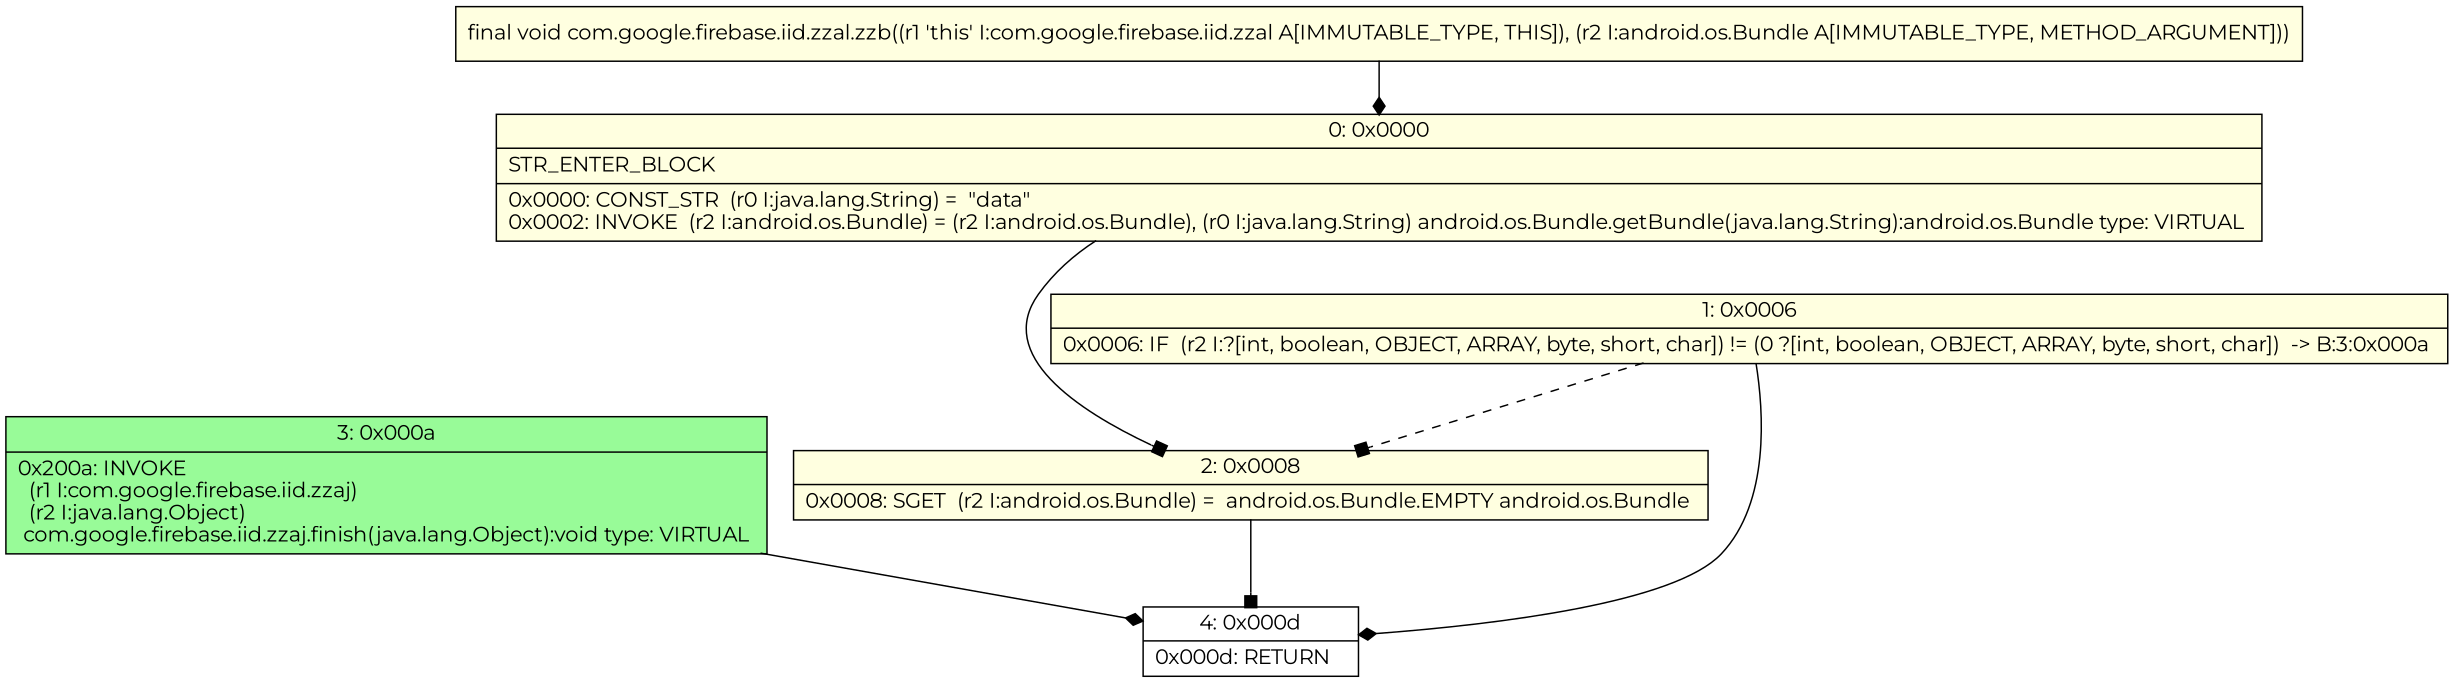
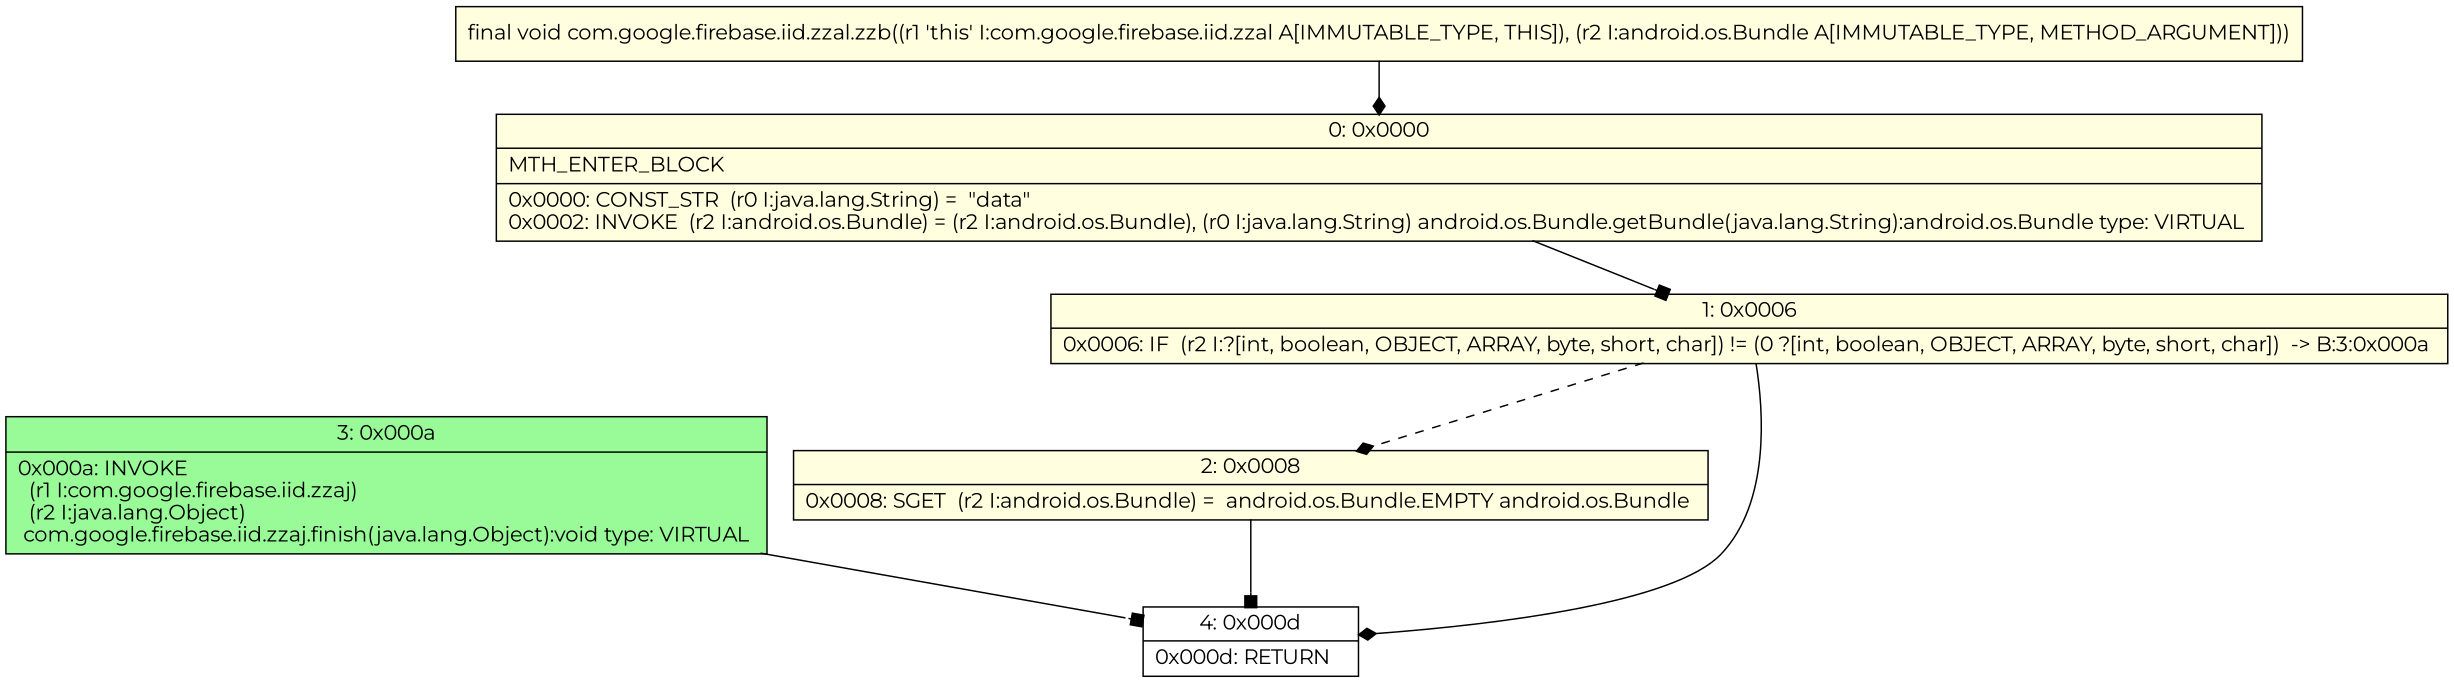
node "0: 0x0000": text "STR_ENTER_BLOCK" -> "MTH_ENTER_BLOCK"
edge "0: 0x0000" -> "2: 0x0008": now "0: 0x0000" -> "1: 0x0006"
edge "1: 0x0006" -> "2: 0x0008": arrowhead box -> diamond
node "3: 0x000a": text "0x200a: INVOKE" -> "0x000a: INVOKE"
edge "3: 0x000a" -> "4: 0x000d": arrowhead diamond -> box
